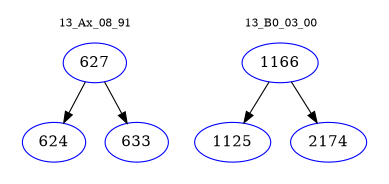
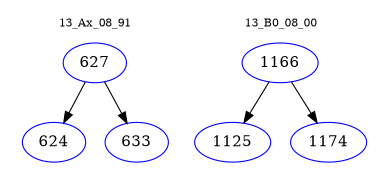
cluster "13_B0_03_00": label "13_B0_03_00" -> "13_B0_08_00"
node "2174": label "2174" -> "1174"
